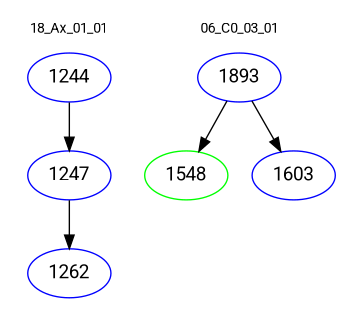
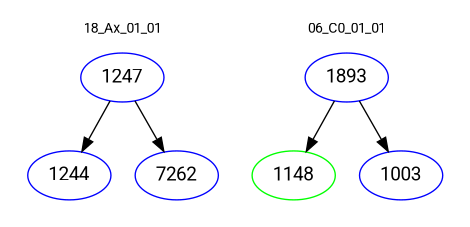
cluster "06_C0_03_01": label "06_C0_03_01" -> "06_C0_01_01"
edge "1244" -> "1247": reversed
node "1548": label "1548" -> "1148"
node "1603": label "1603" -> "1003"
node "1262": label "1262" -> "7262"
